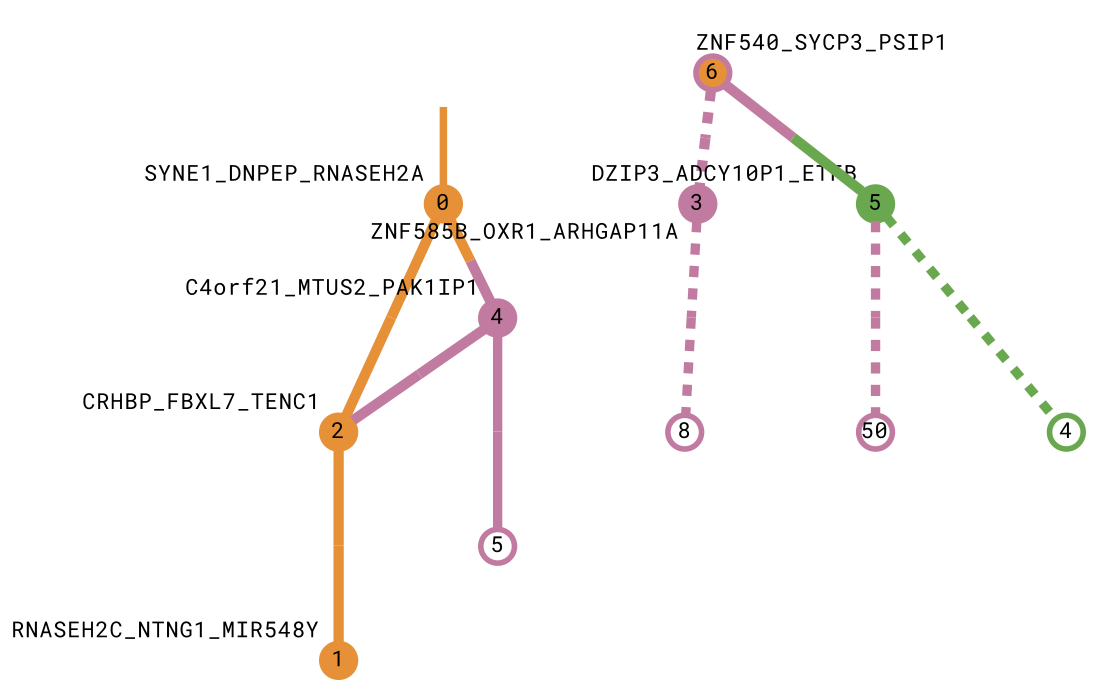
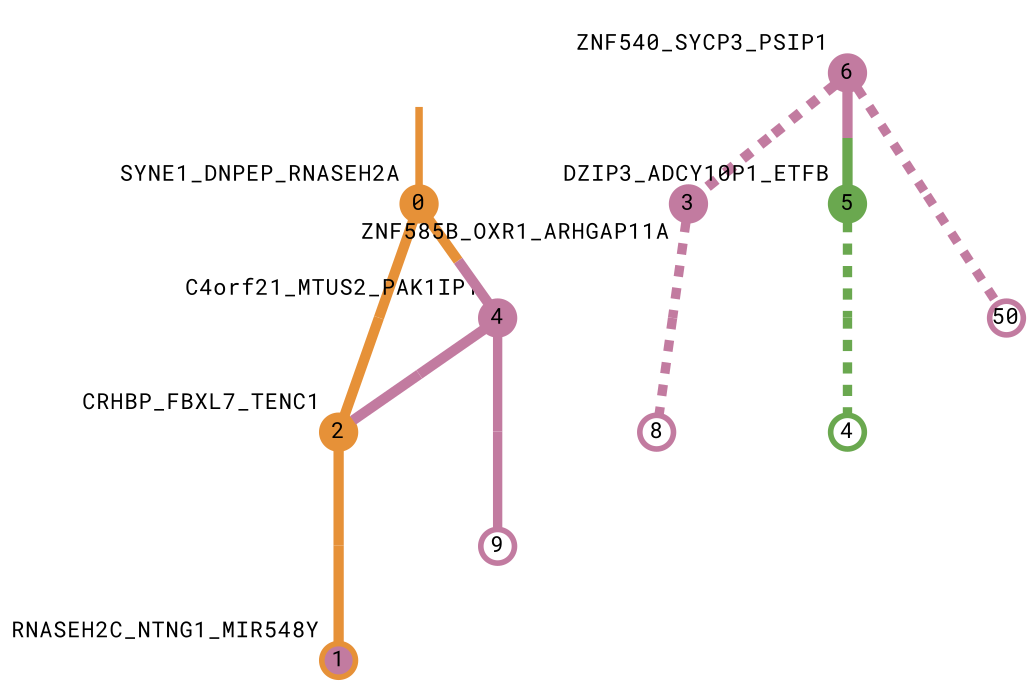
node "6 ZNF540_SYCP3_PSIP1": fillcolor #e69138ff -> #c27ba0ff
edge "5 DZIP3_ADCY10P1_ETFB" -> "50": now "6 ZNF540_SYCP3_PSIP1" -> "50"
node "5": label "5" -> "9"
node "1 RNASEH2C_NTNG1_MIR548Y": fillcolor #e69138ff -> #c27ba0ff
